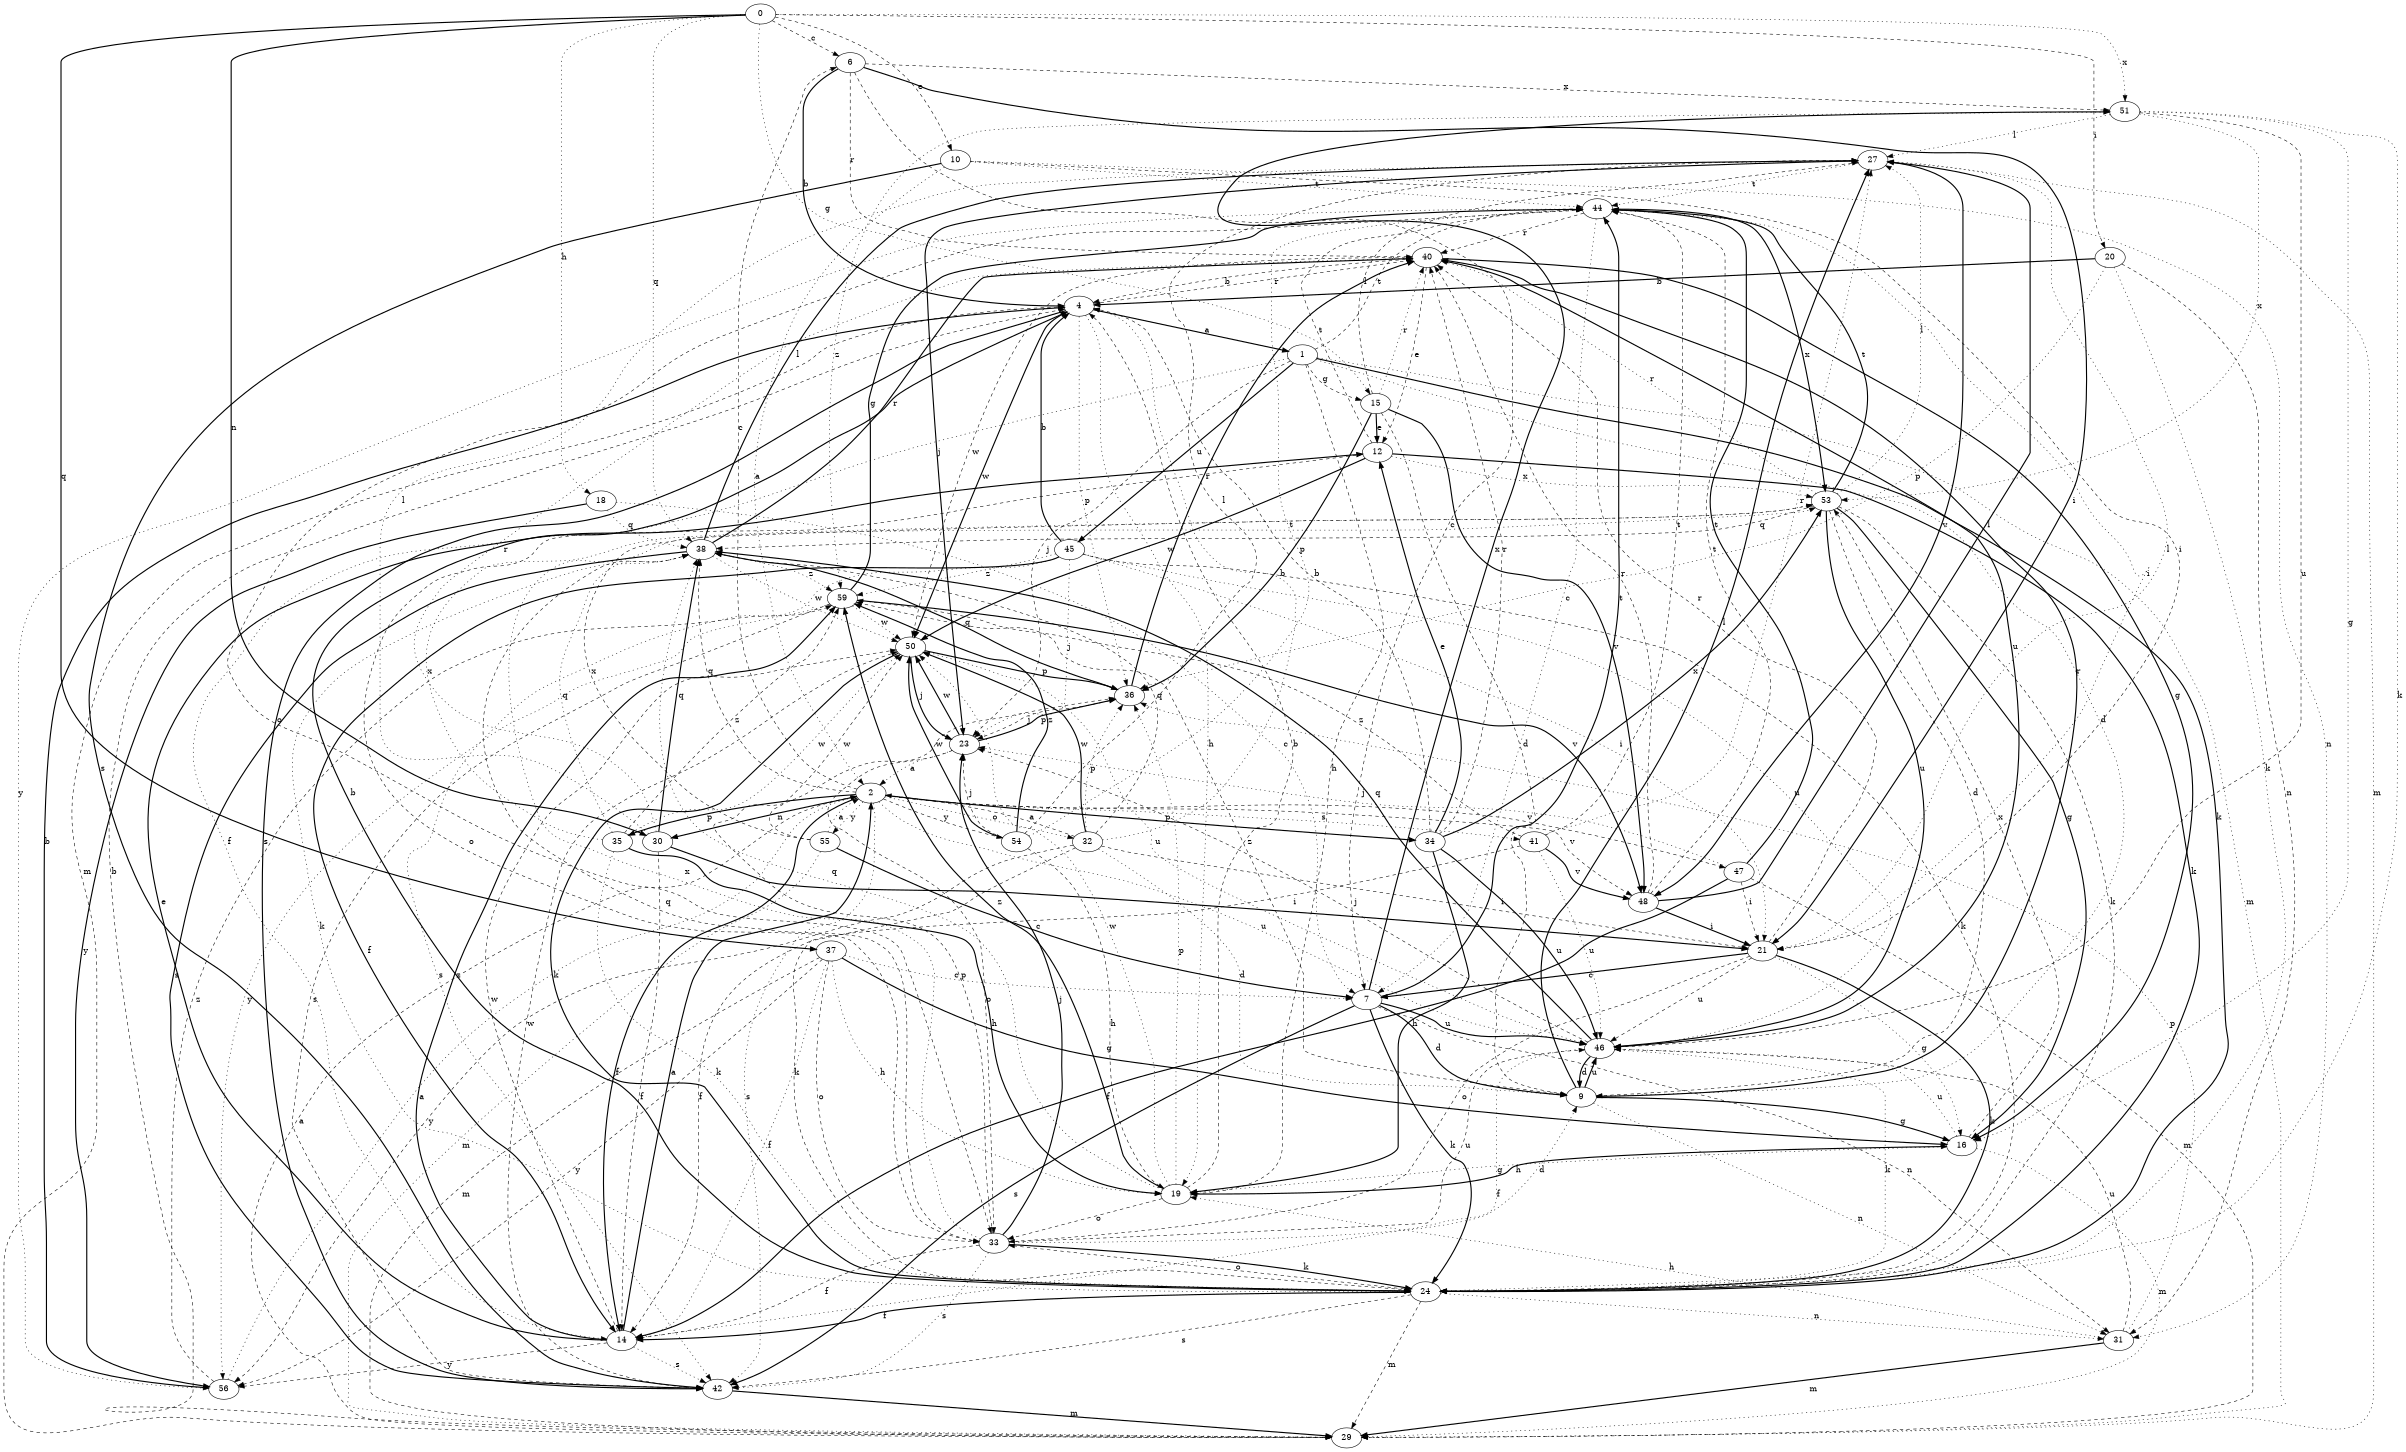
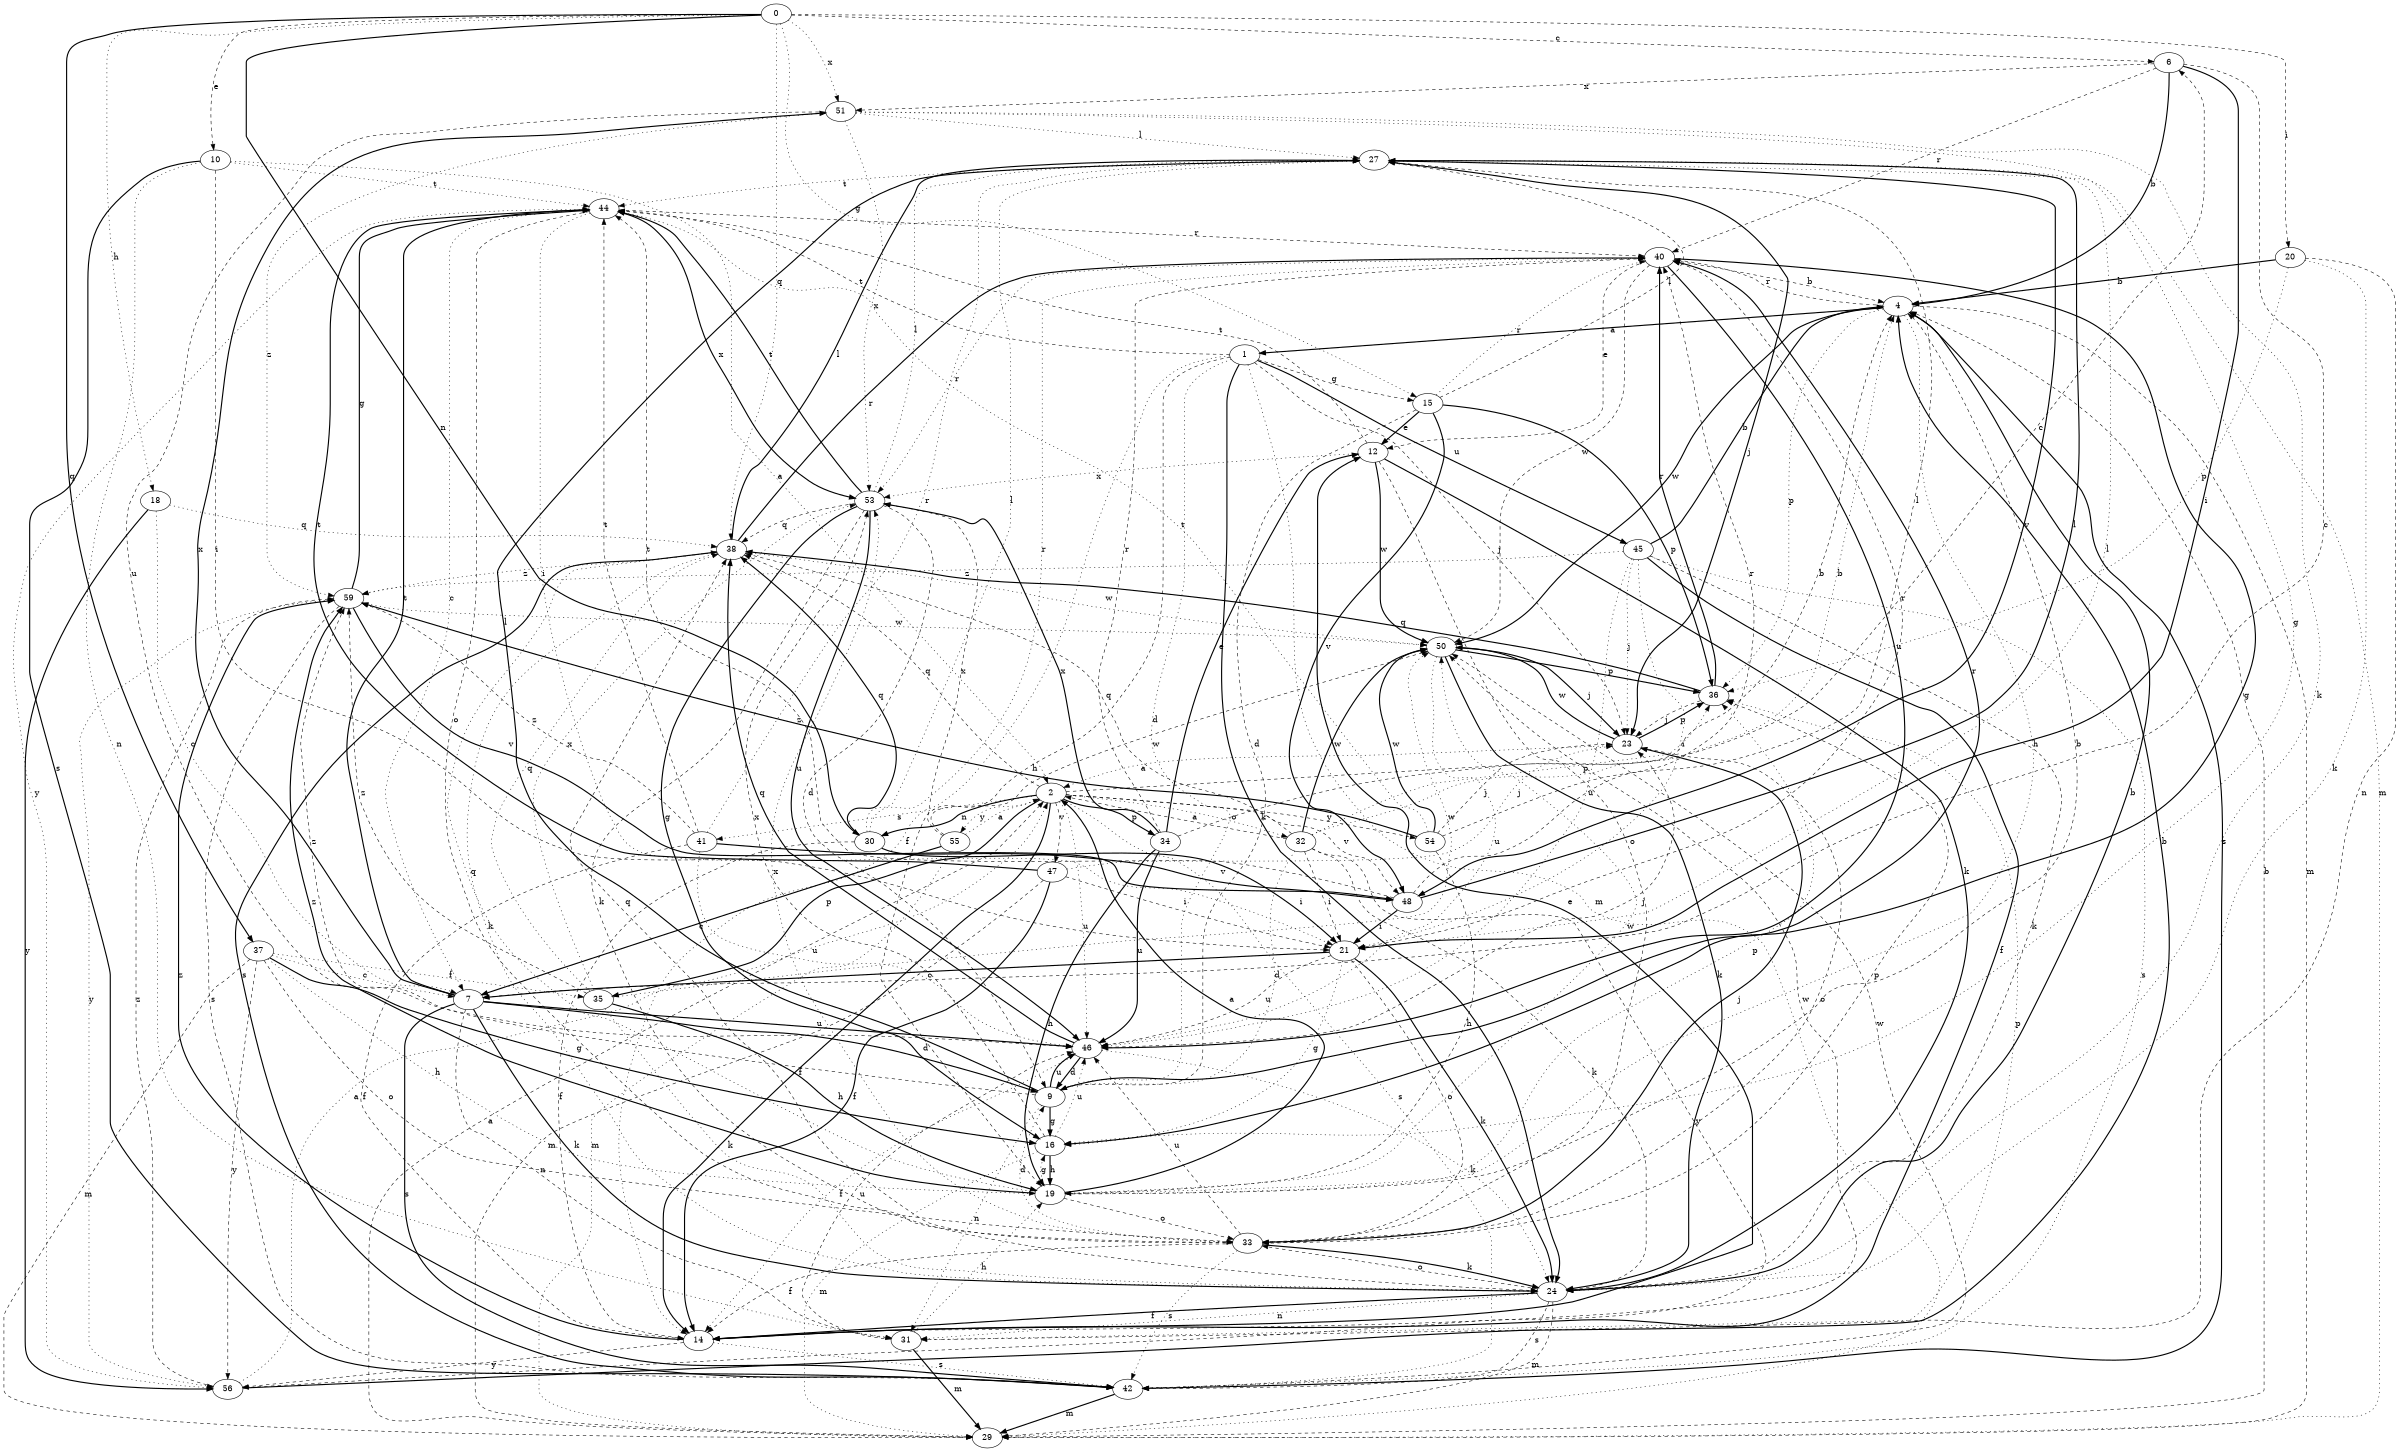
edge "53" -> "40": reversed
edge "14" -> "2": now "19" -> "2"
edge "37" -> "14": now "37" -> "35"
